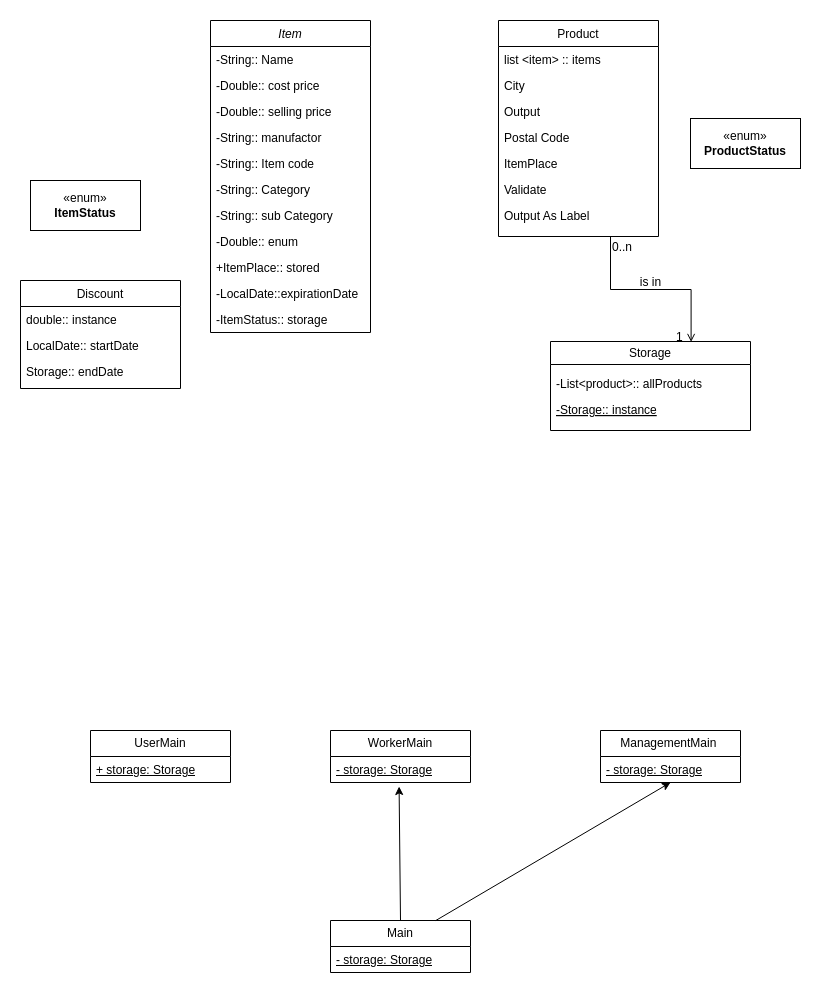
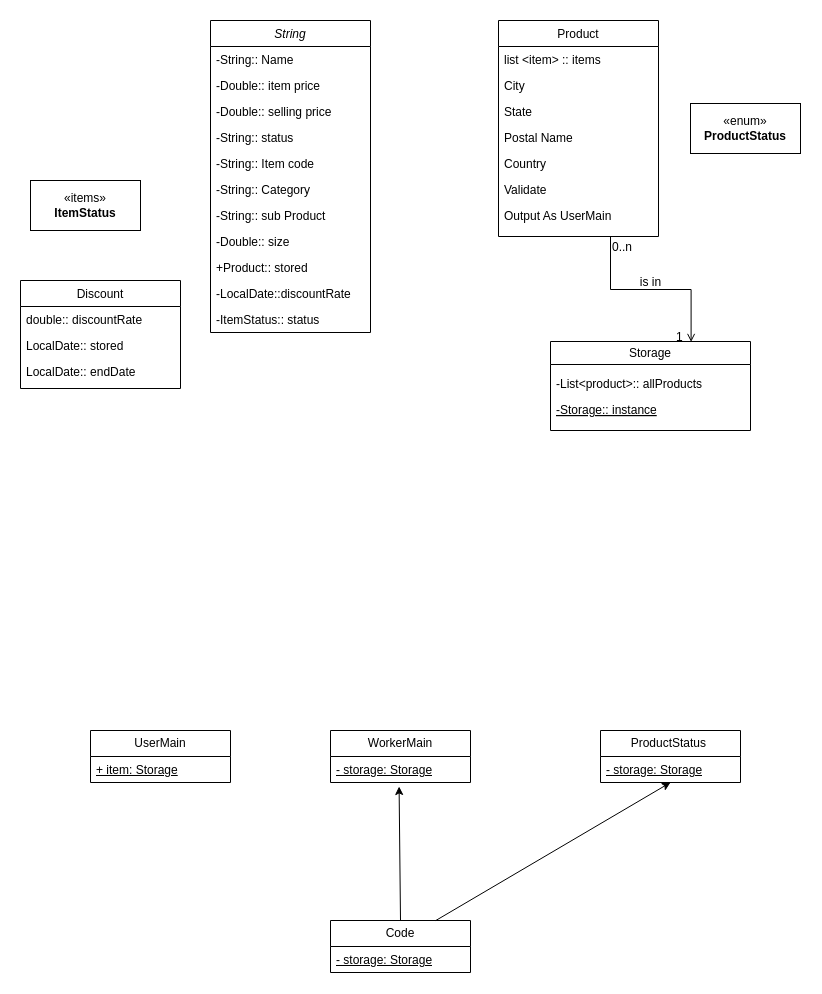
node "Item": label "Item" -> "String"
node "-Double:: cost price": label "-Double:: cost price" -> "-Double:: item price"
node "Output": label "Output" -> "State"
node "-String:: manufactor": label "-String:: manufactor" -> "-String:: status"
node "Postal Code": label "Postal Code" -> "Postal Name"
node "«enum» ProductStatus": moved (746, 144) -> (746, 129)
node "ItemPlace": label "ItemPlace" -> "Country"
node "«enum» ItemStatus": label "«enum» ItemStatus" -> "«items» ItemStatus"
node "-String:: sub Category": label "-String:: sub Category" -> "-String:: sub Product"
node "Output As Label": label "Output As Label" -> "Output As UserMain"
node "-Double:: enum": label "-Double:: enum" -> "-Double:: size"
node "+ItemPlace:: stored": label "+ItemPlace:: stored" -> "+Product:: stored"
node "-LocalDate::expirationDate": label "-LocalDate::expirationDate" -> "-LocalDate::discountRate"
node "double:: instance": label "double:: instance" -> "double:: discountRate"
node "-ItemStatus:: storage": label "-ItemStatus:: storage" -> "-ItemStatus:: status"
node "LocalDate:: startDate": label "LocalDate:: startDate" -> "LocalDate:: stored"
node "Storage:: endDate": label "Storage:: endDate" -> "LocalDate:: endDate"
node "ManagementMain": label "ManagementMain" -> "ProductStatus"
node "+ storage: Storage": label "+ storage: Storage" -> "+ item: Storage"
node "Main": label "Main" -> "Code"
